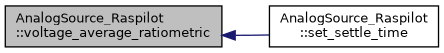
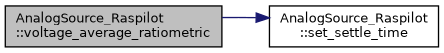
edge "AnalogSource_Raspilot ::set_settle_time" -> "AnalogSource_Raspilot ::voltage_average_ratiometric": reversed
